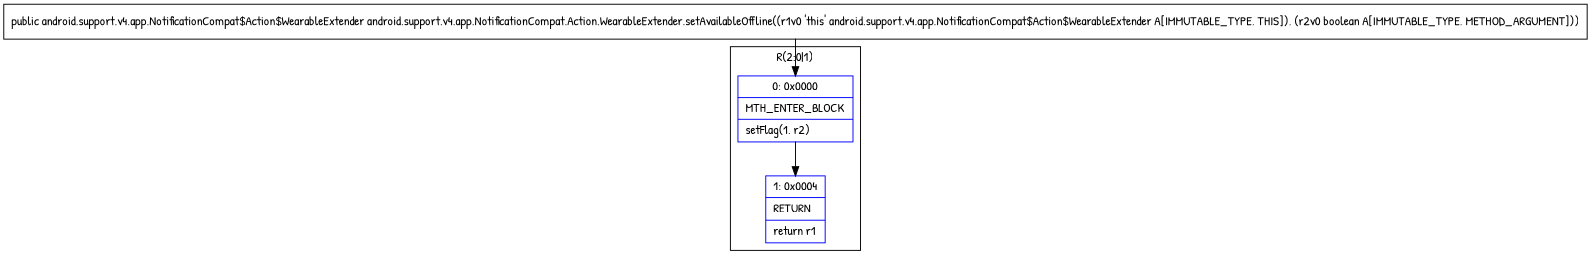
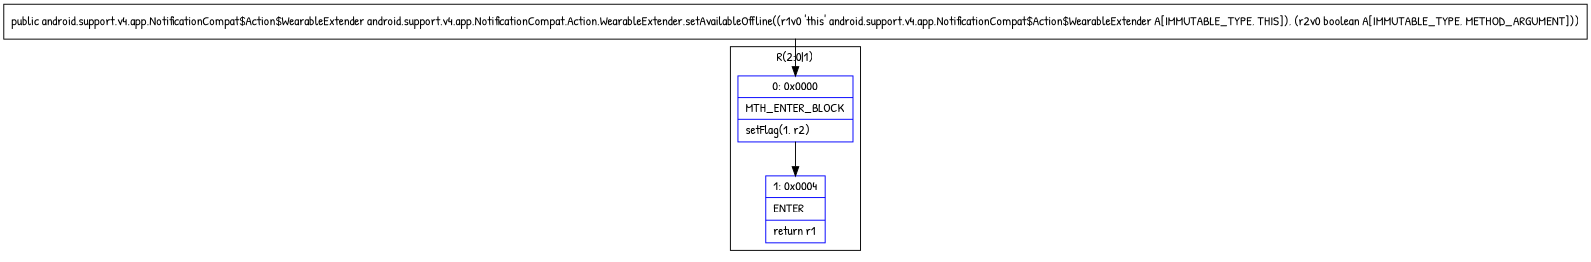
node "1: 0x0004": text "RETURN" -> "ENTER"
